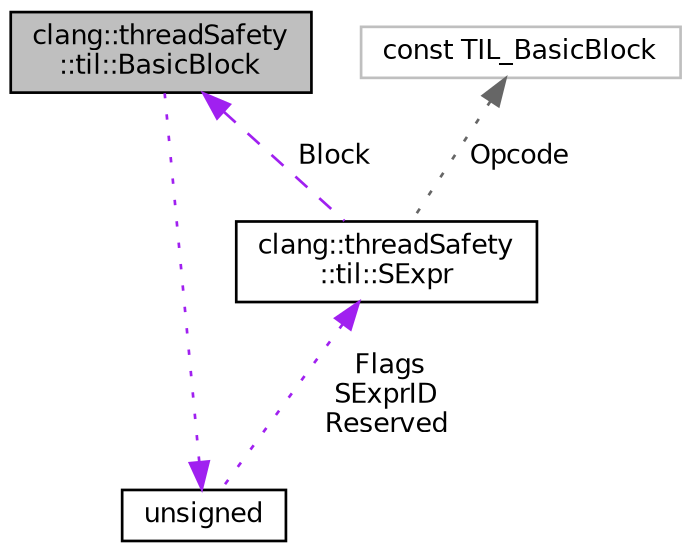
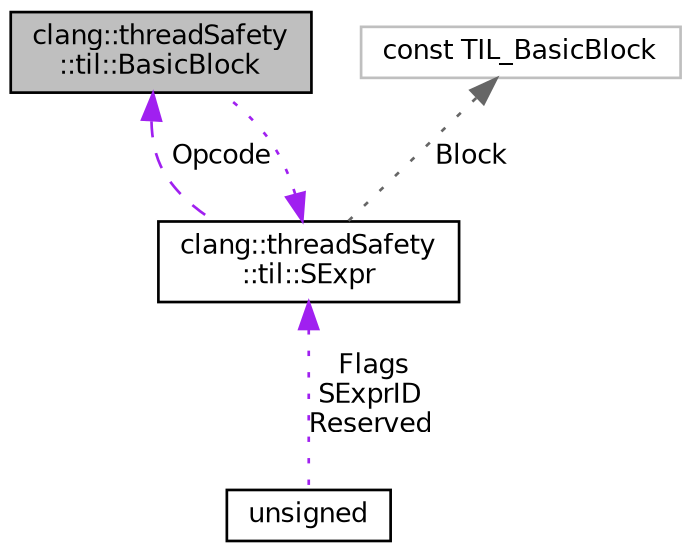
edge "clang::threadSafety ::til::SExpr" -> "clang::threadSafety ::til::BasicBlock": label " Block" -> " Opcode"
edge "clang::threadSafety ::til::SExpr" -> "const TIL_BasicBlock": label " Opcode" -> " Block"
edge "clang::threadSafety ::til::BasicBlock" -> "unsigned": now "clang::threadSafety ::til::BasicBlock" -> "clang::threadSafety ::til::SExpr"
